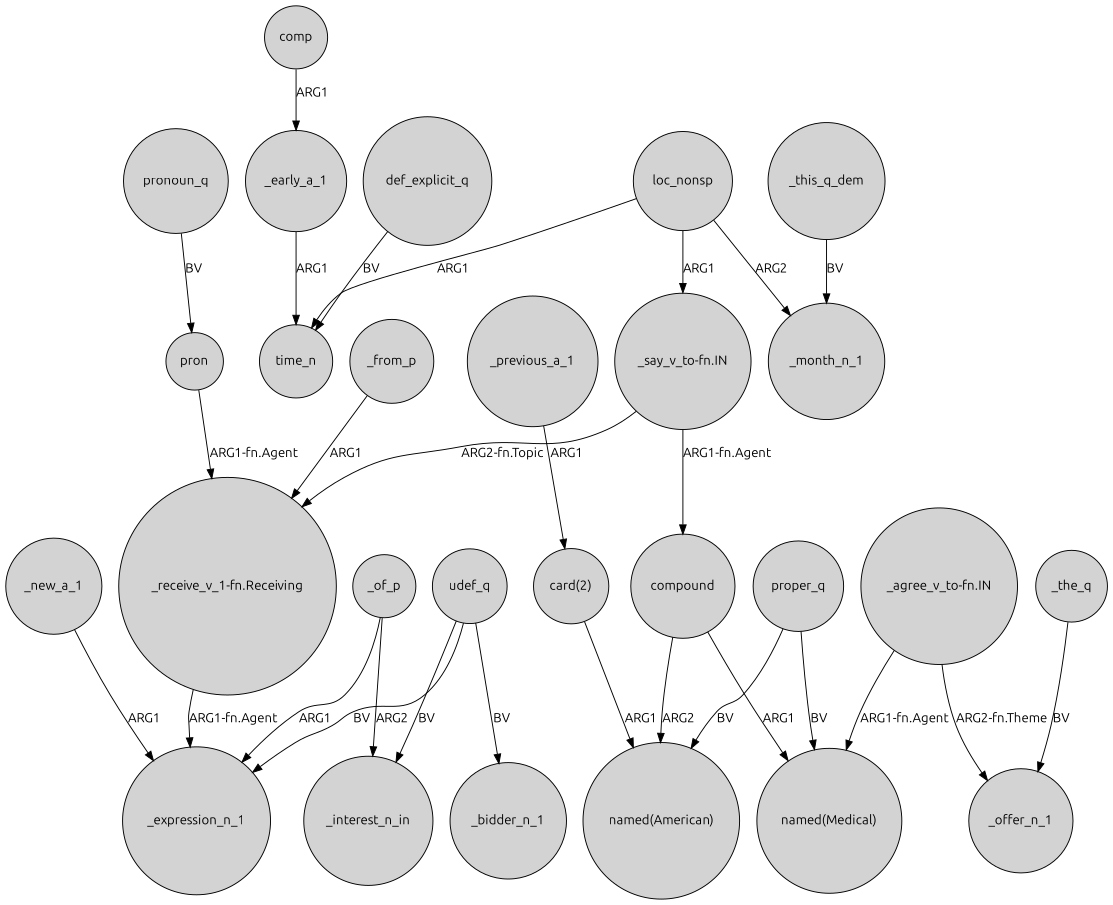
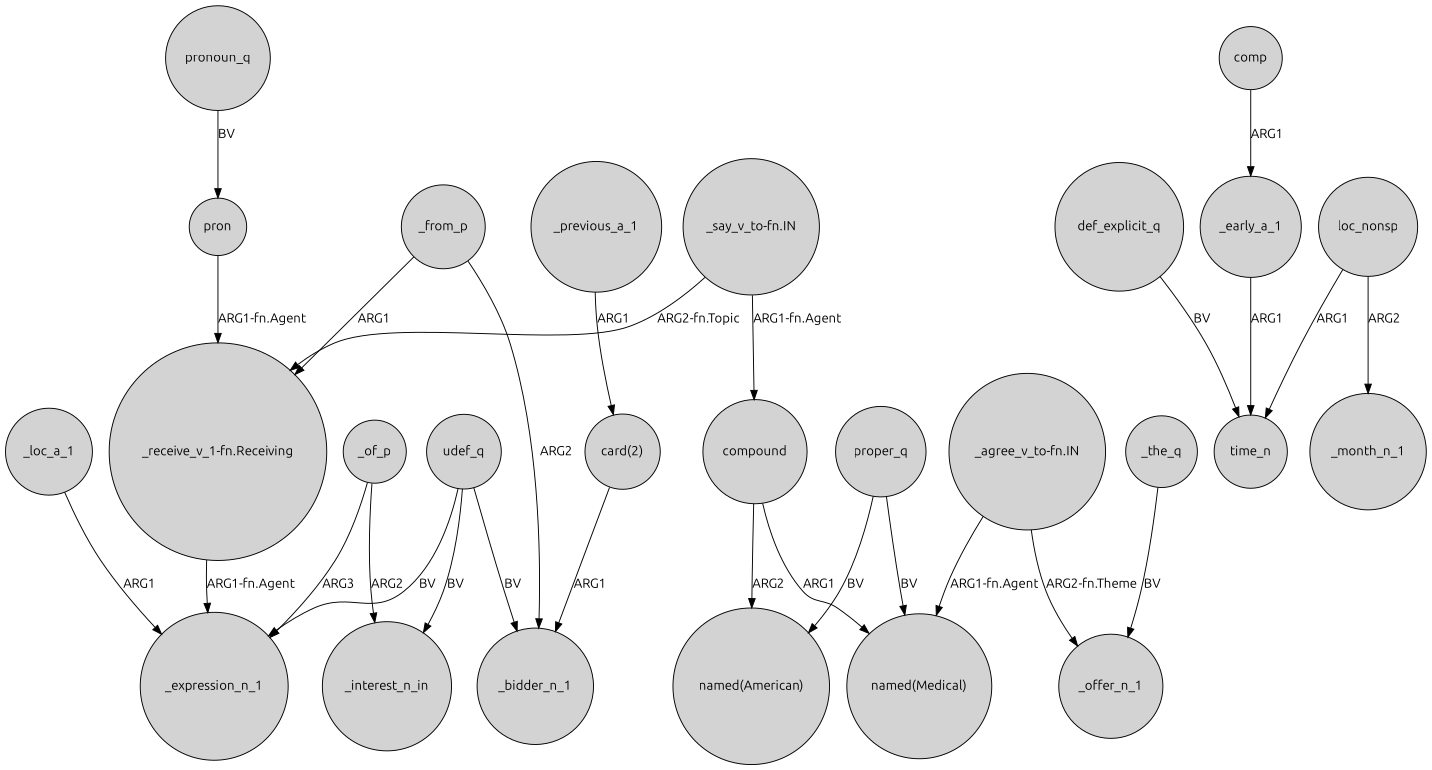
node "_this_q_dem": removed
edge "loc_nonsp" -> "_say_v_to-fn.IN": removed, label "ARG1"
edge "_from_p" -> "_bidder_n_1": added, label "ARG2"
node "_new_a_1": label "_new_a_1" -> "_loc_a_1"
edge "card(2)" -> "named(American)": now "card(2)" -> "_bidder_n_1"
edge "_of_p" -> "_expression_n_1": label "ARG1" -> "ARG3"
